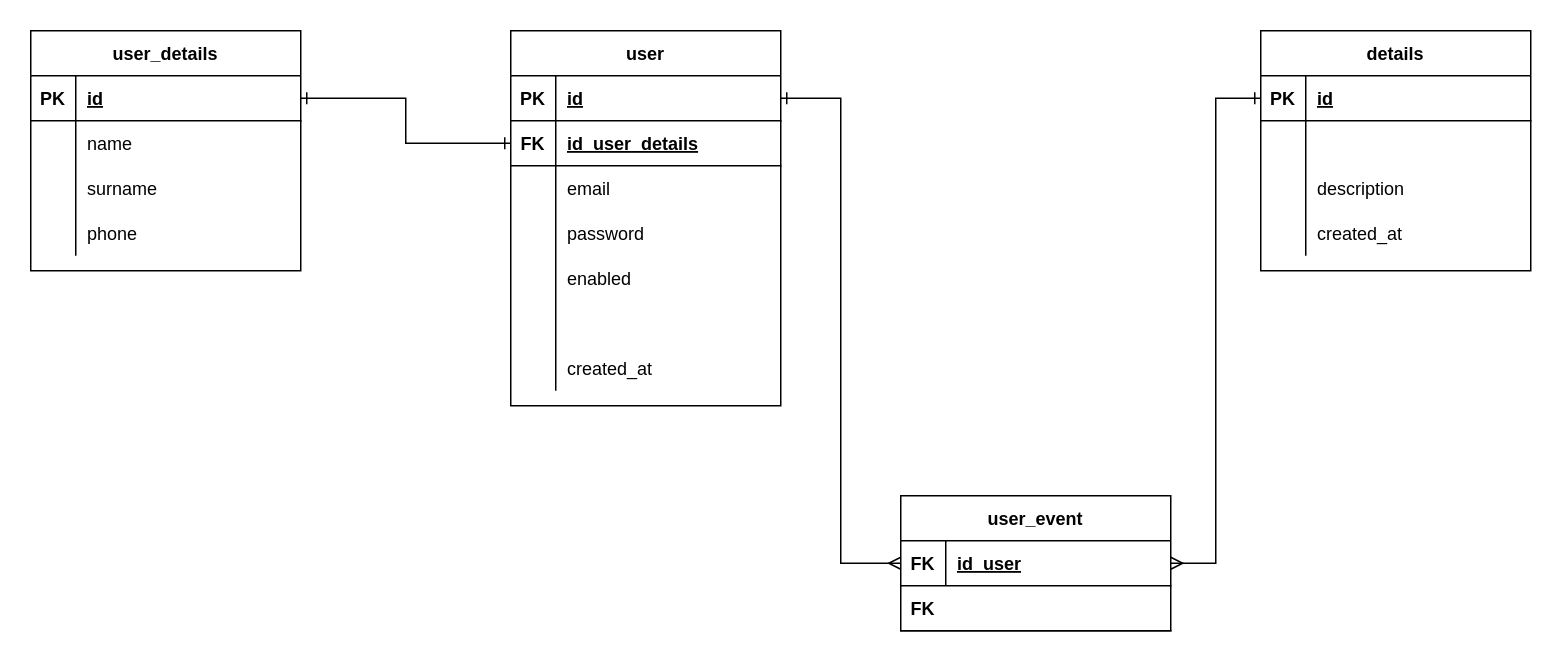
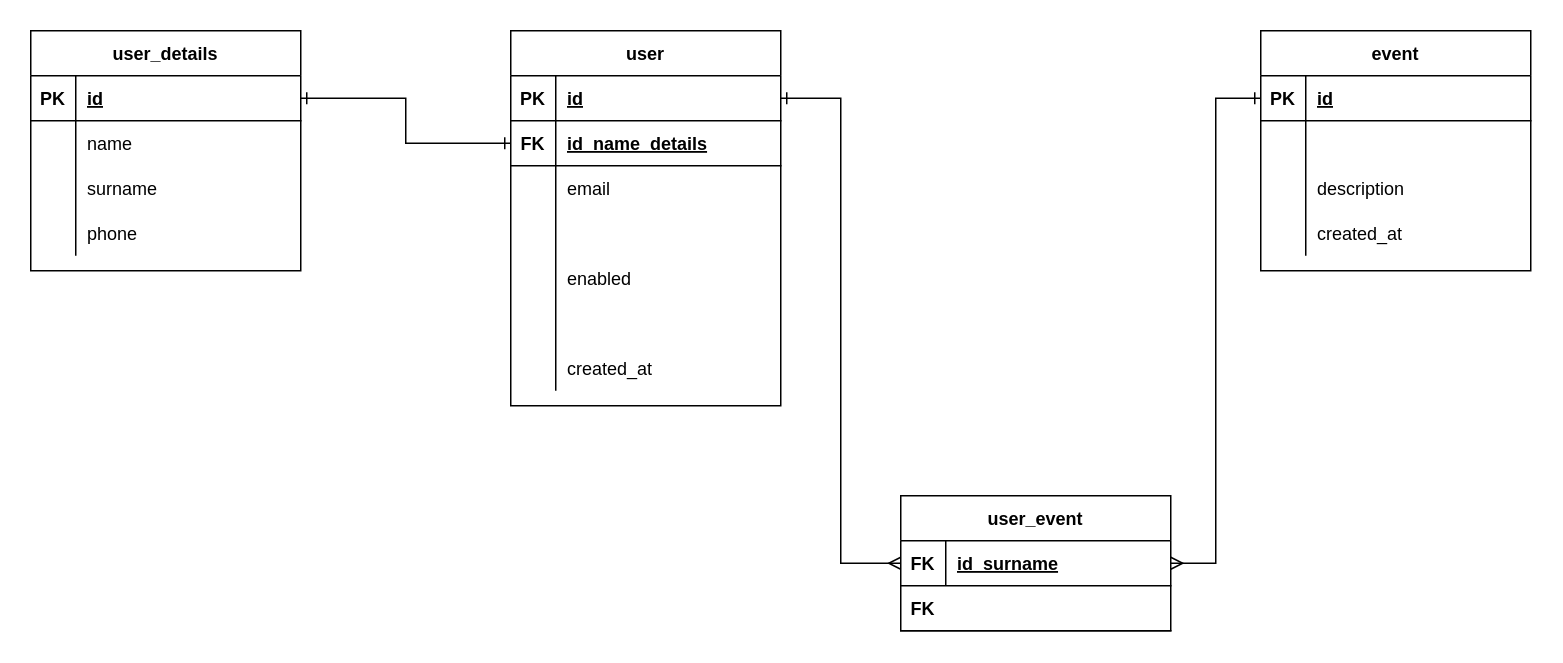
node "details": label "details" -> "event"
node "id_user_details": label "id_user_details" -> "id_name_details"
node "password": removed
node "id_user": label "id_user" -> "id_surname"
